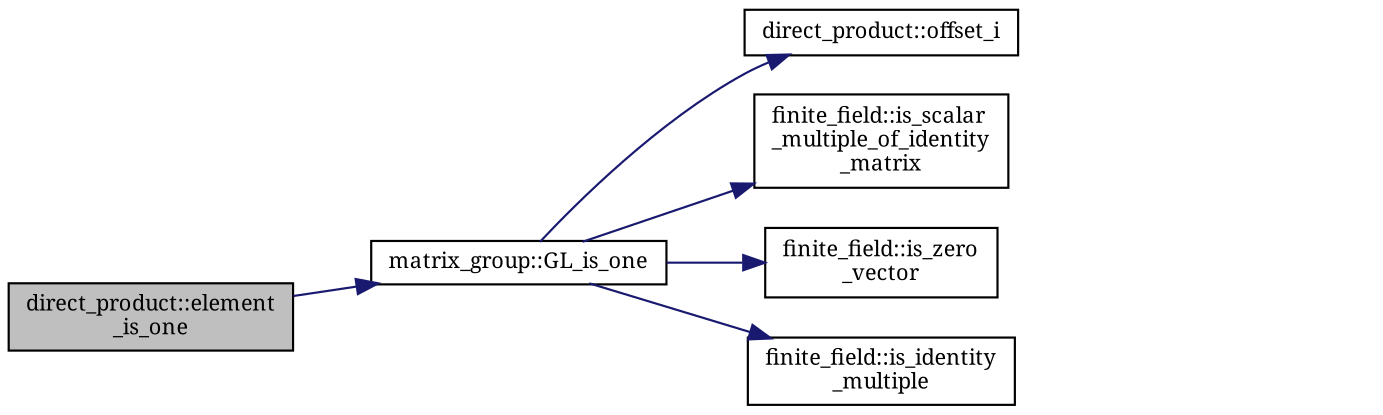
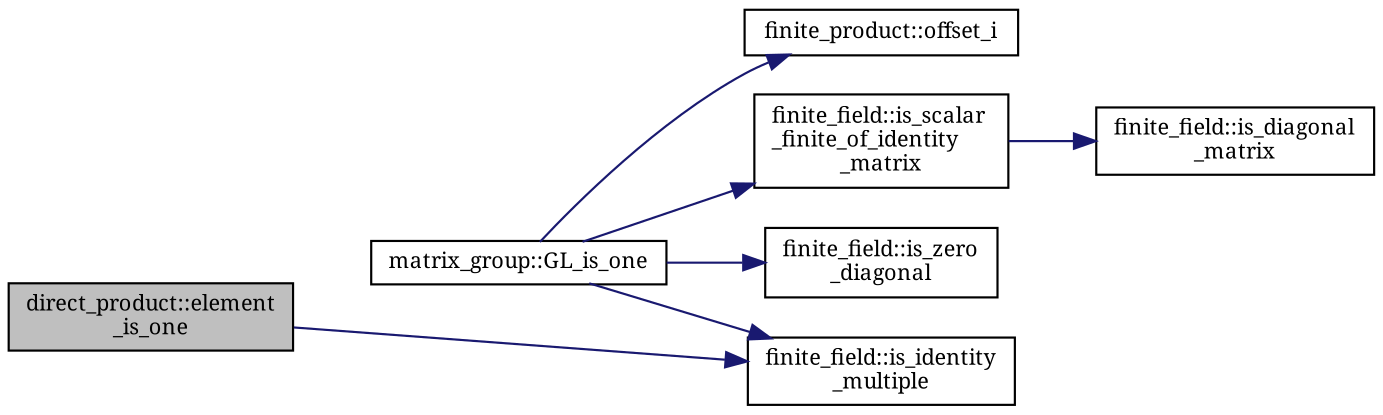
node "direct_product::offset_i": label "direct_product::offset_i" -> "finite_product::offset_i"
node "finite_field::is_scalar _multiple_of_identity _matrix": label "finite_field::is_scalar _multiple_of_identity _matrix" -> "finite_field::is_scalar _finite_of_identity _matrix"
node "finite_field::is_diagonal _matrix": added
node "finite_field::is_zero _vector": label "finite_field::is_zero _vector" -> "finite_field::is_zero _diagonal"
edge "direct_product::element _is_one" -> "matrix_group::GL_is_one": now "direct_product::element _is_one" -> "finite_field::is_identity _multiple"
